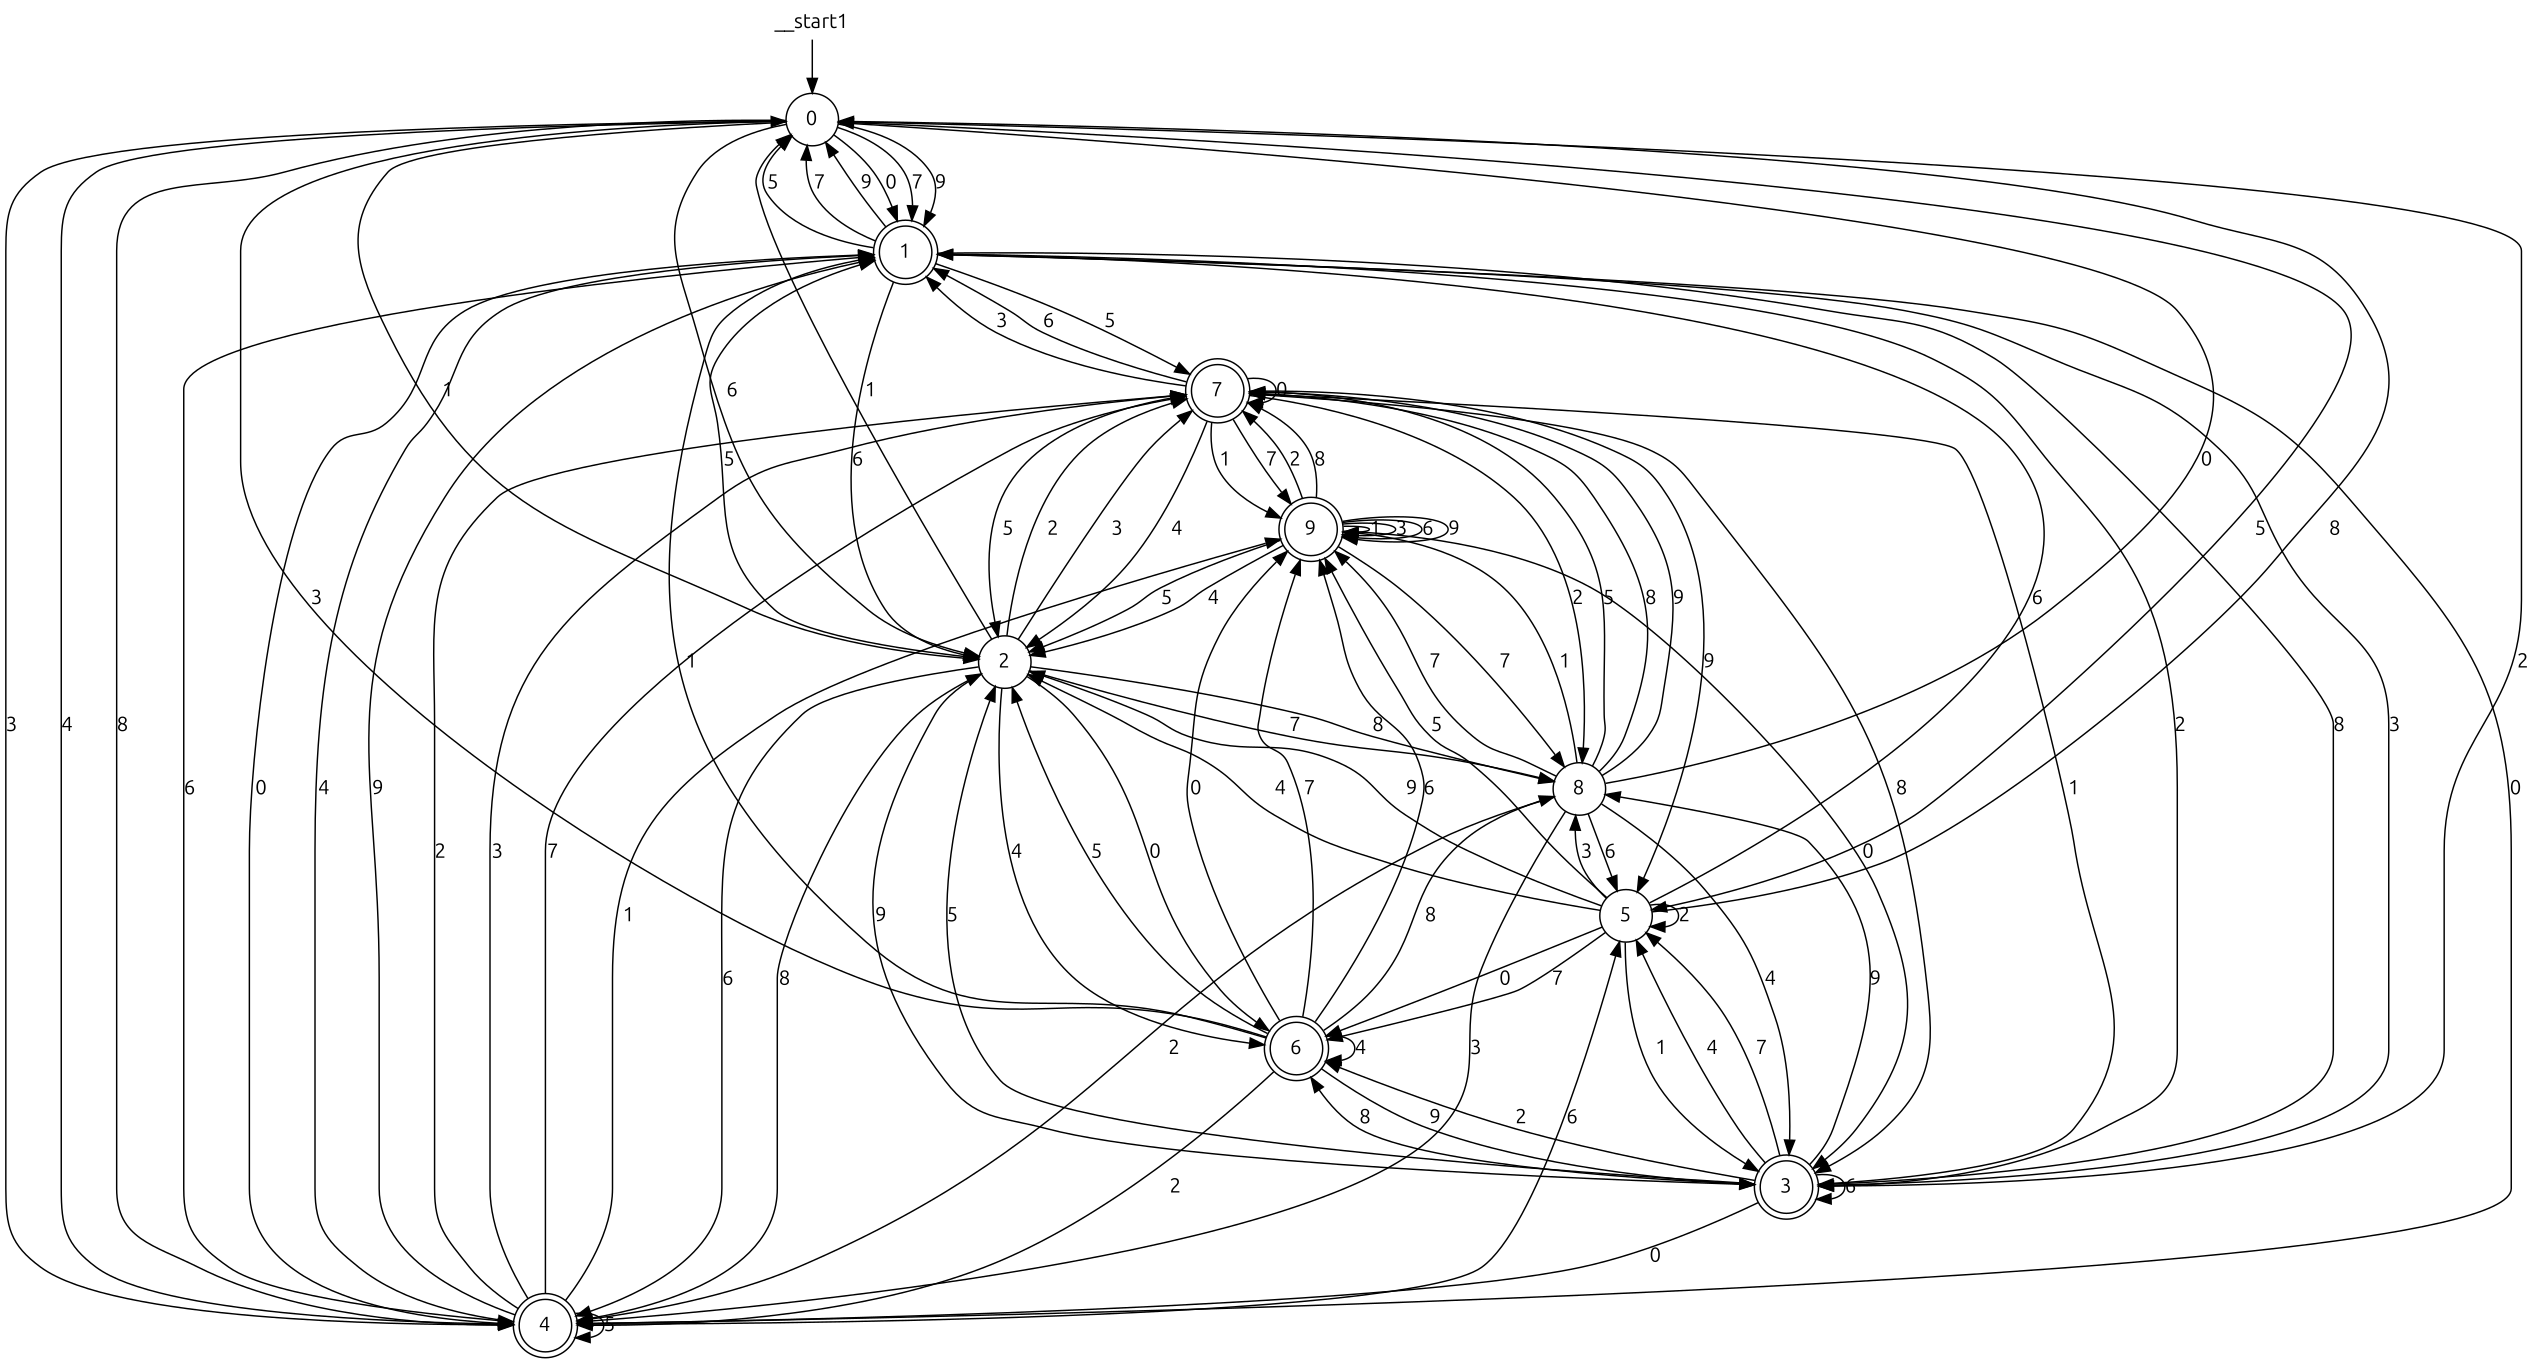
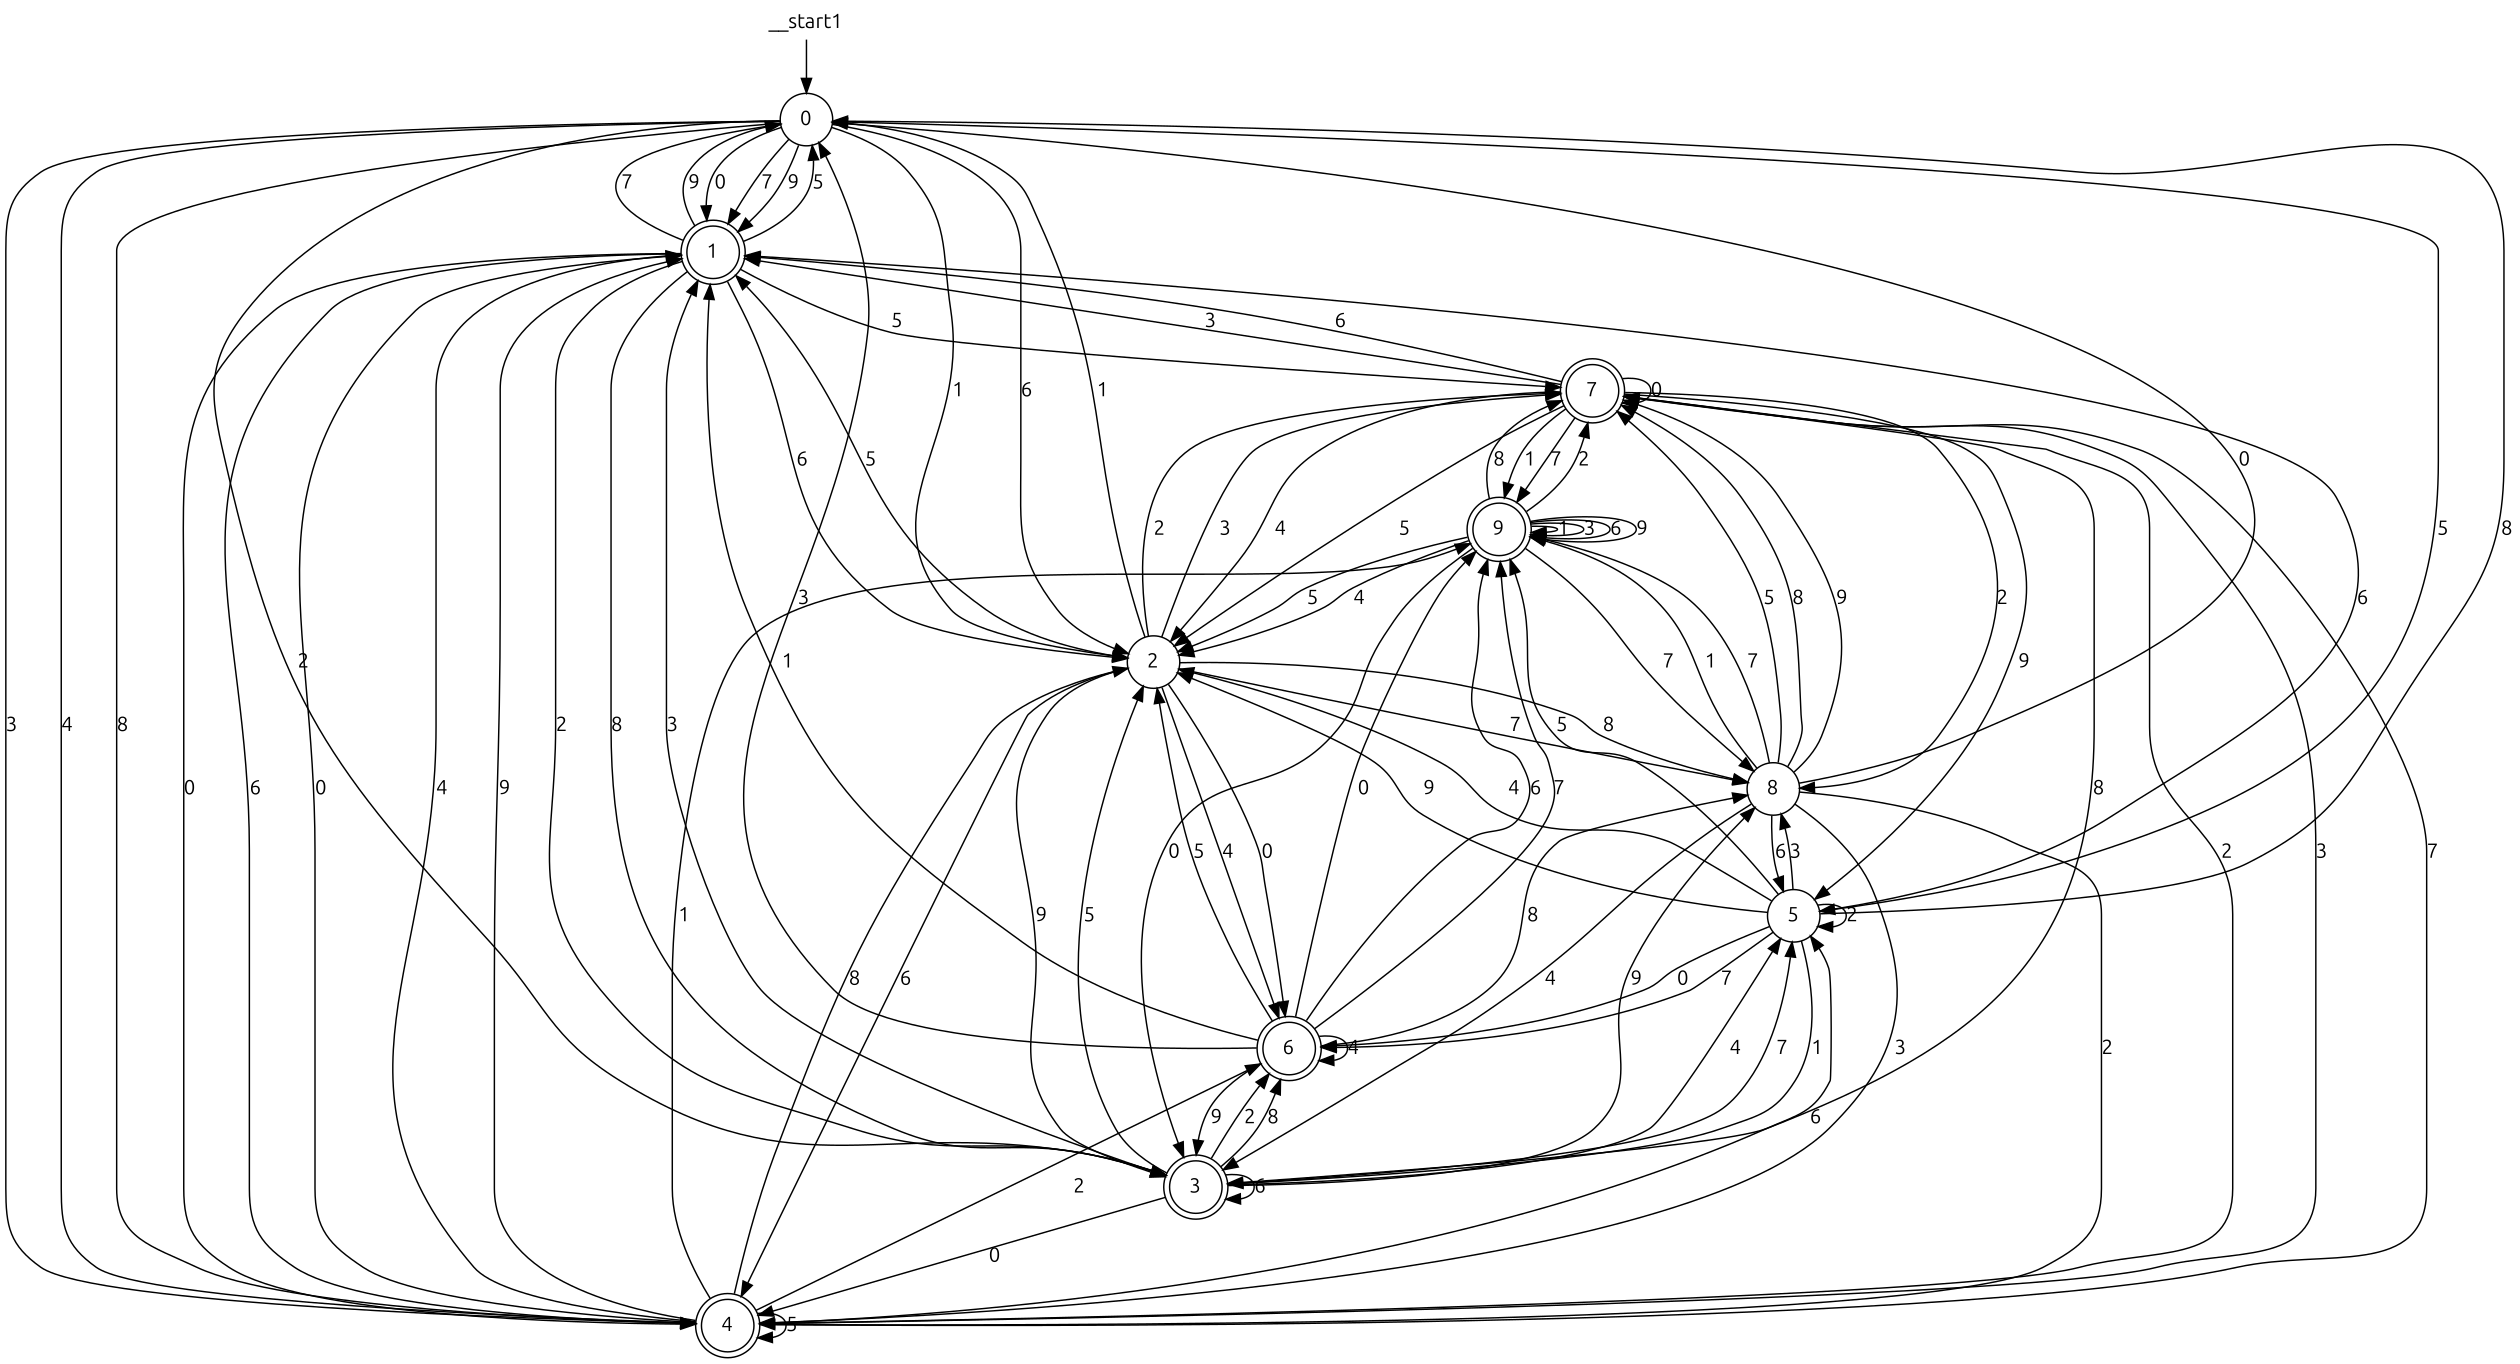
edge "3" -> "7": removed, label "1"
edge "6" -> "4": reversed
